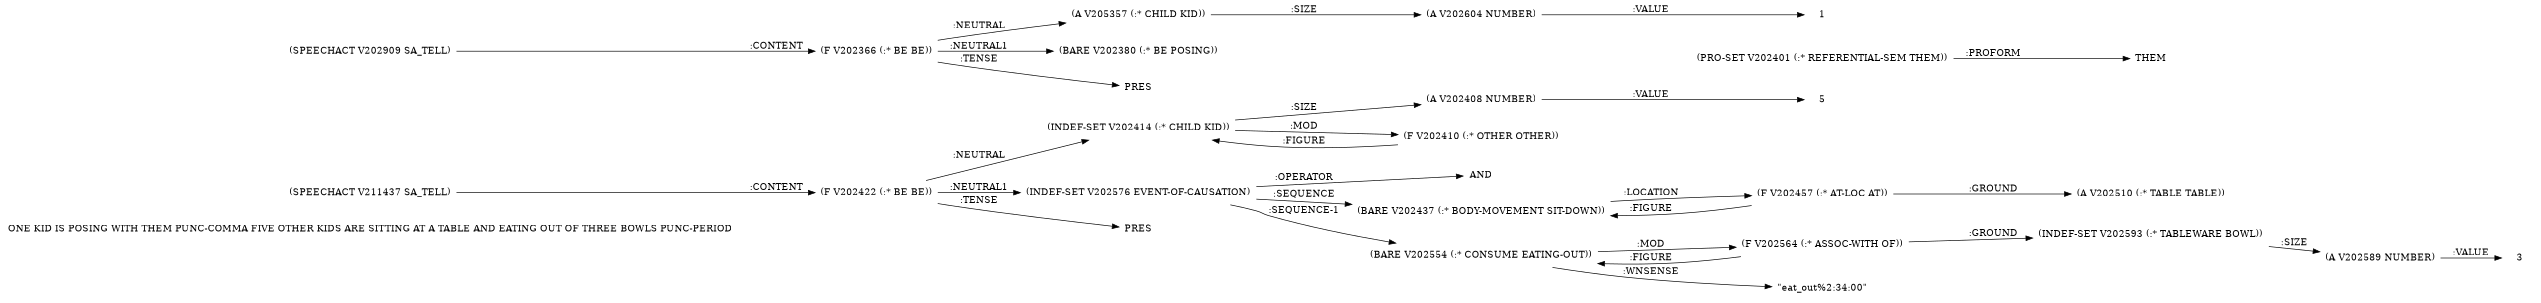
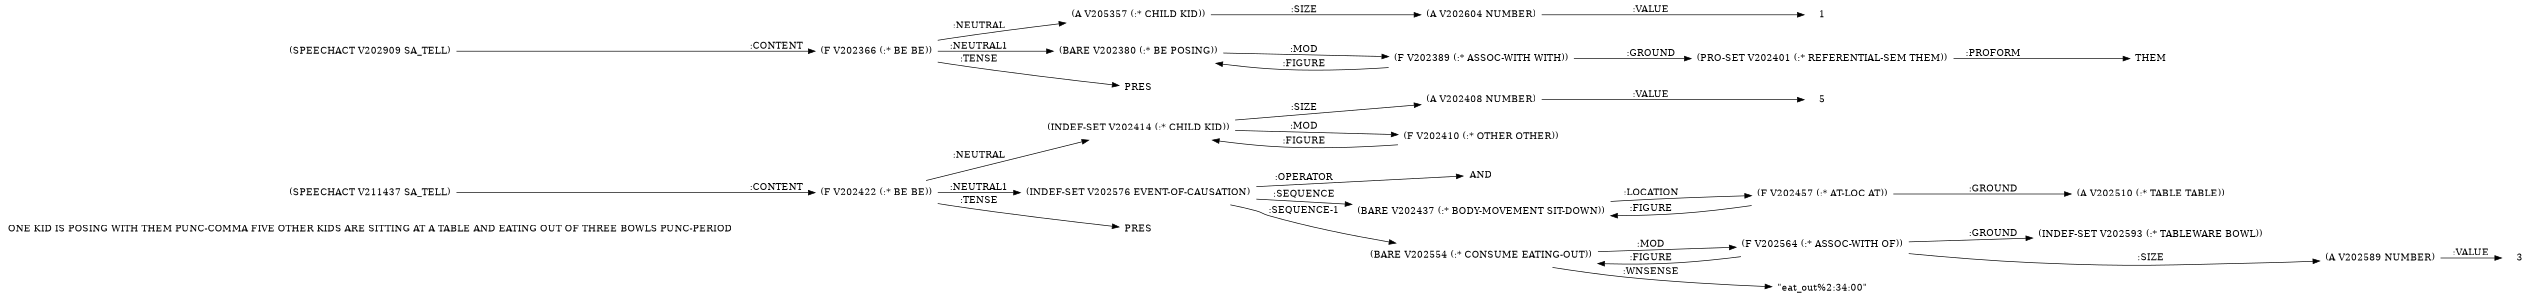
node "(F V202389 (:* ASSOC-WITH WITH))": added
edge "(INDEF-SET V202593 (:* TABLEWARE BOWL))" -> "(A V202589 NUMBER)": now "(F V202564 (:* ASSOC-WITH OF))" -> "(A V202589 NUMBER)"
